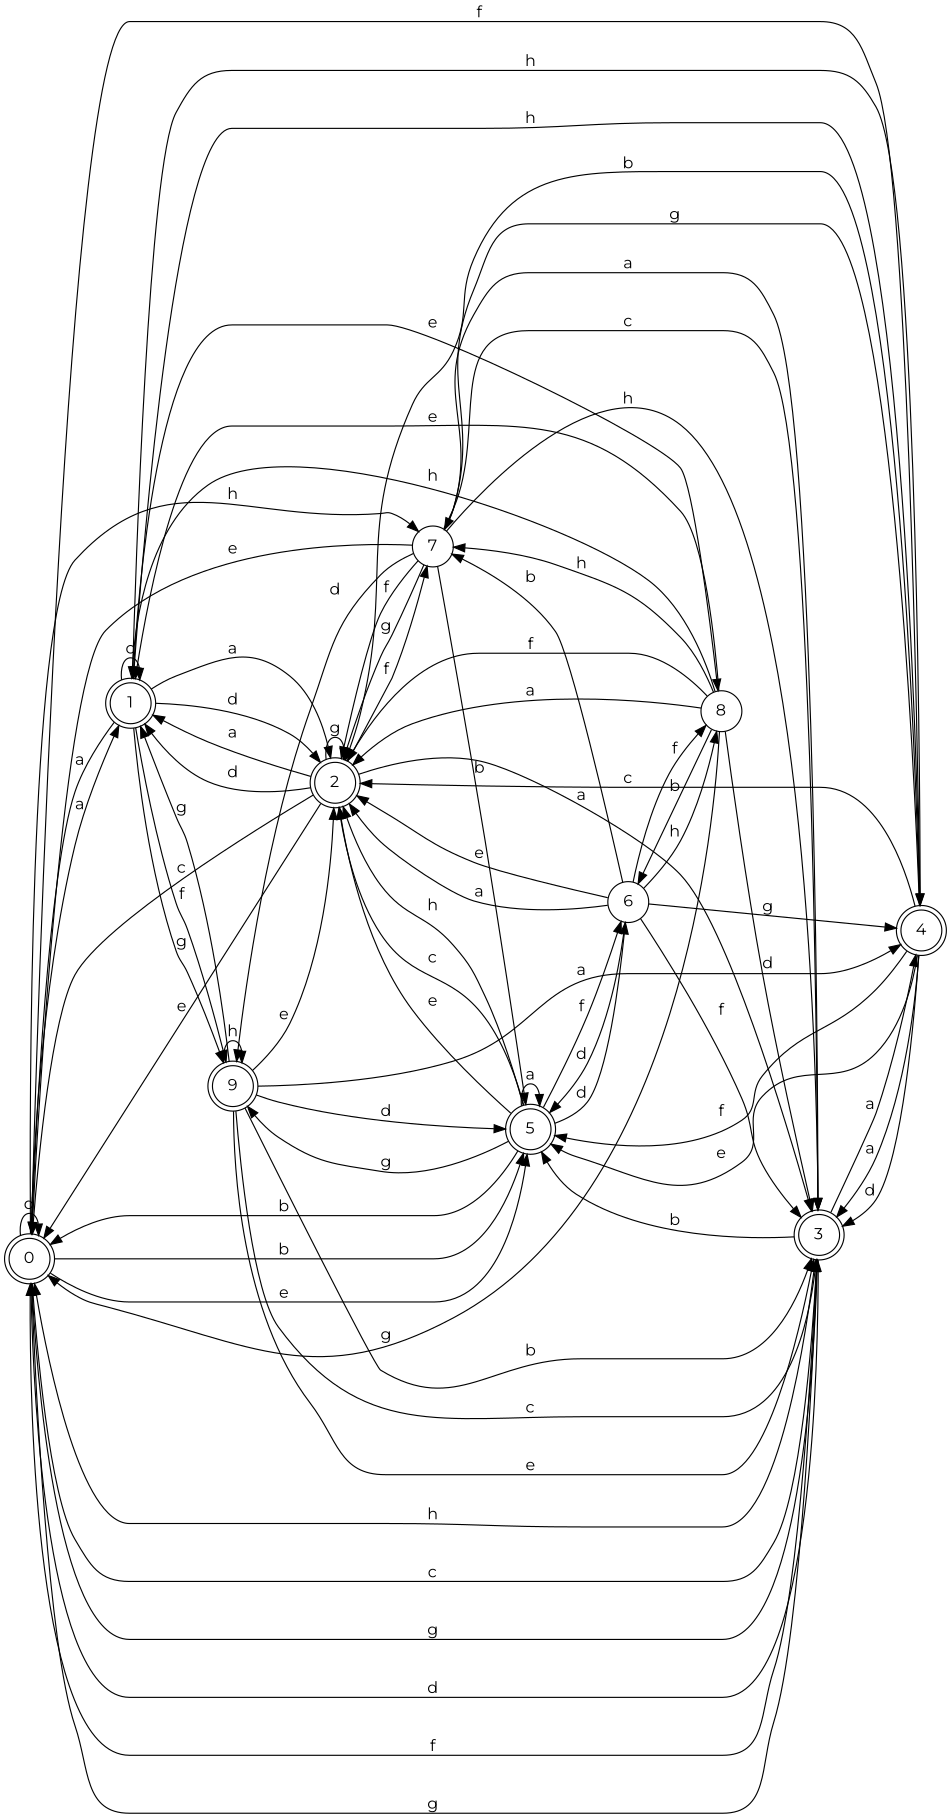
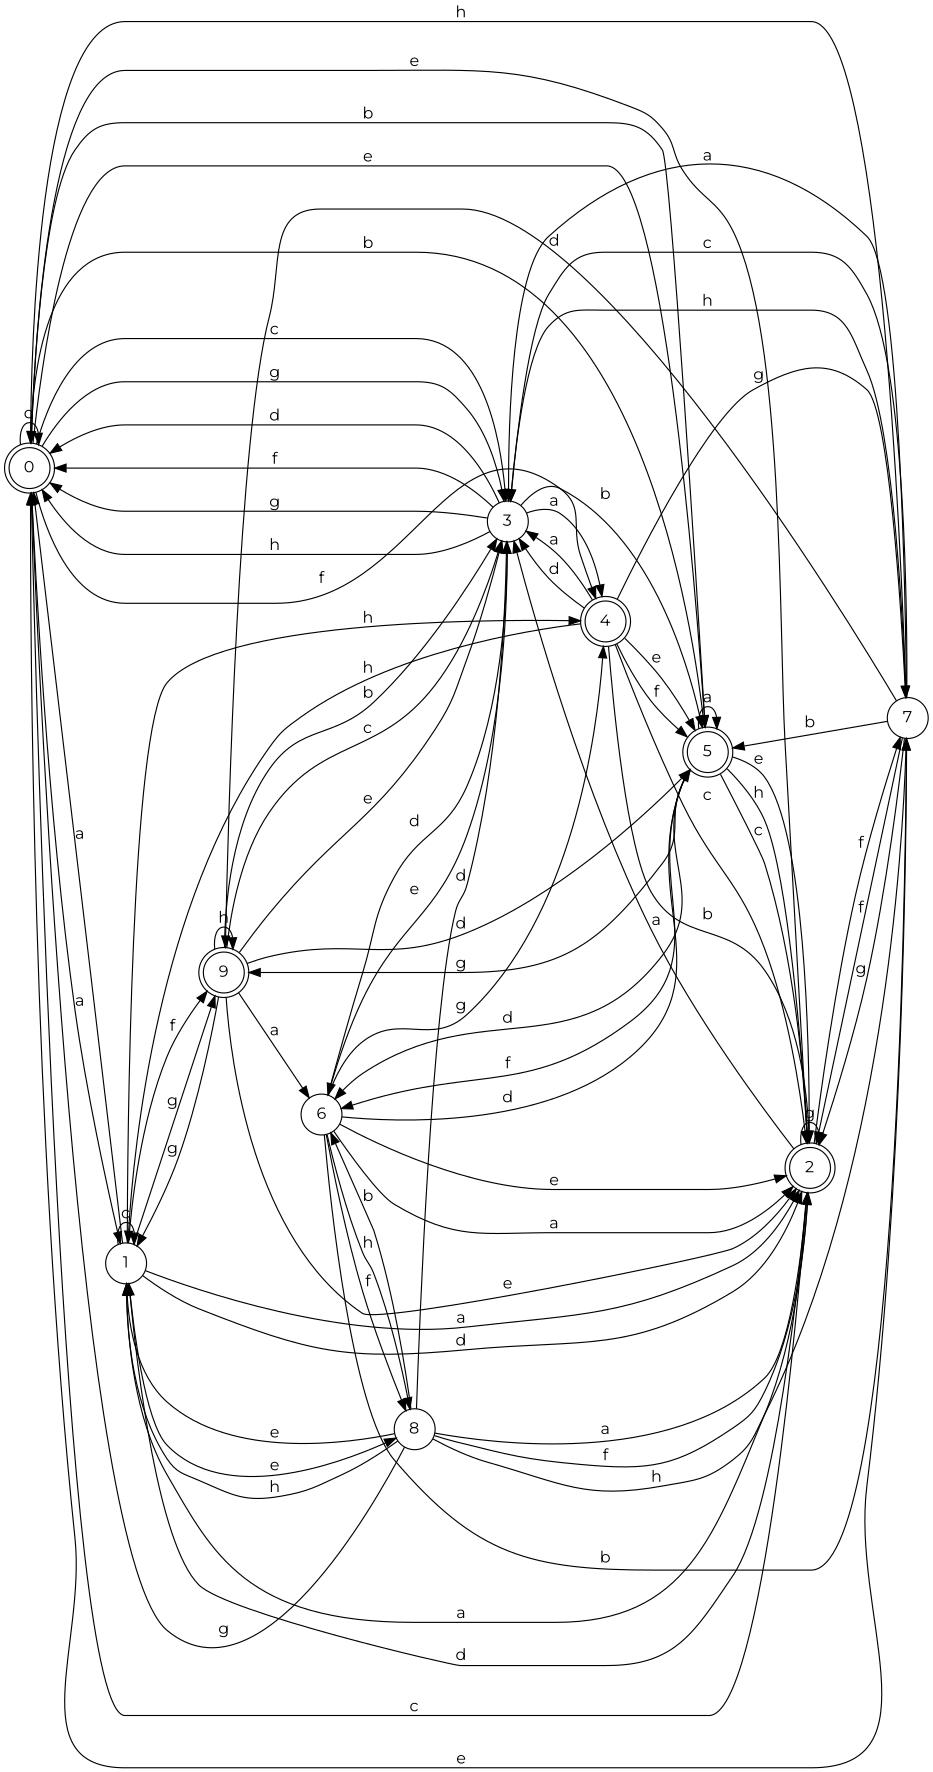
node "1": shape doublecircle -> circle
edge "3" -> "6": added, label "e"
edge "9" -> "4": now "9" -> "6"
edge "6" -> "3": label "f" -> "d"
node "3": shape doublecircle -> circle
